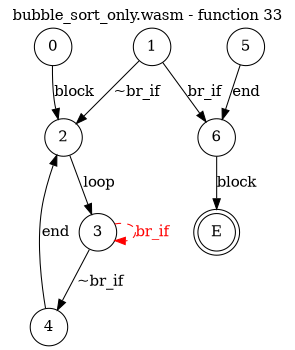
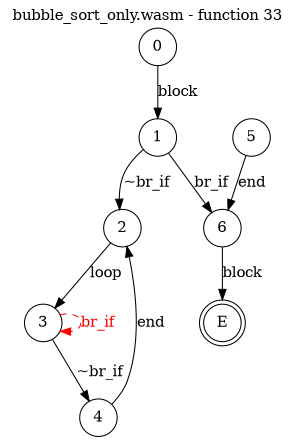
edge "0" -> "2": now "0" -> "1"
